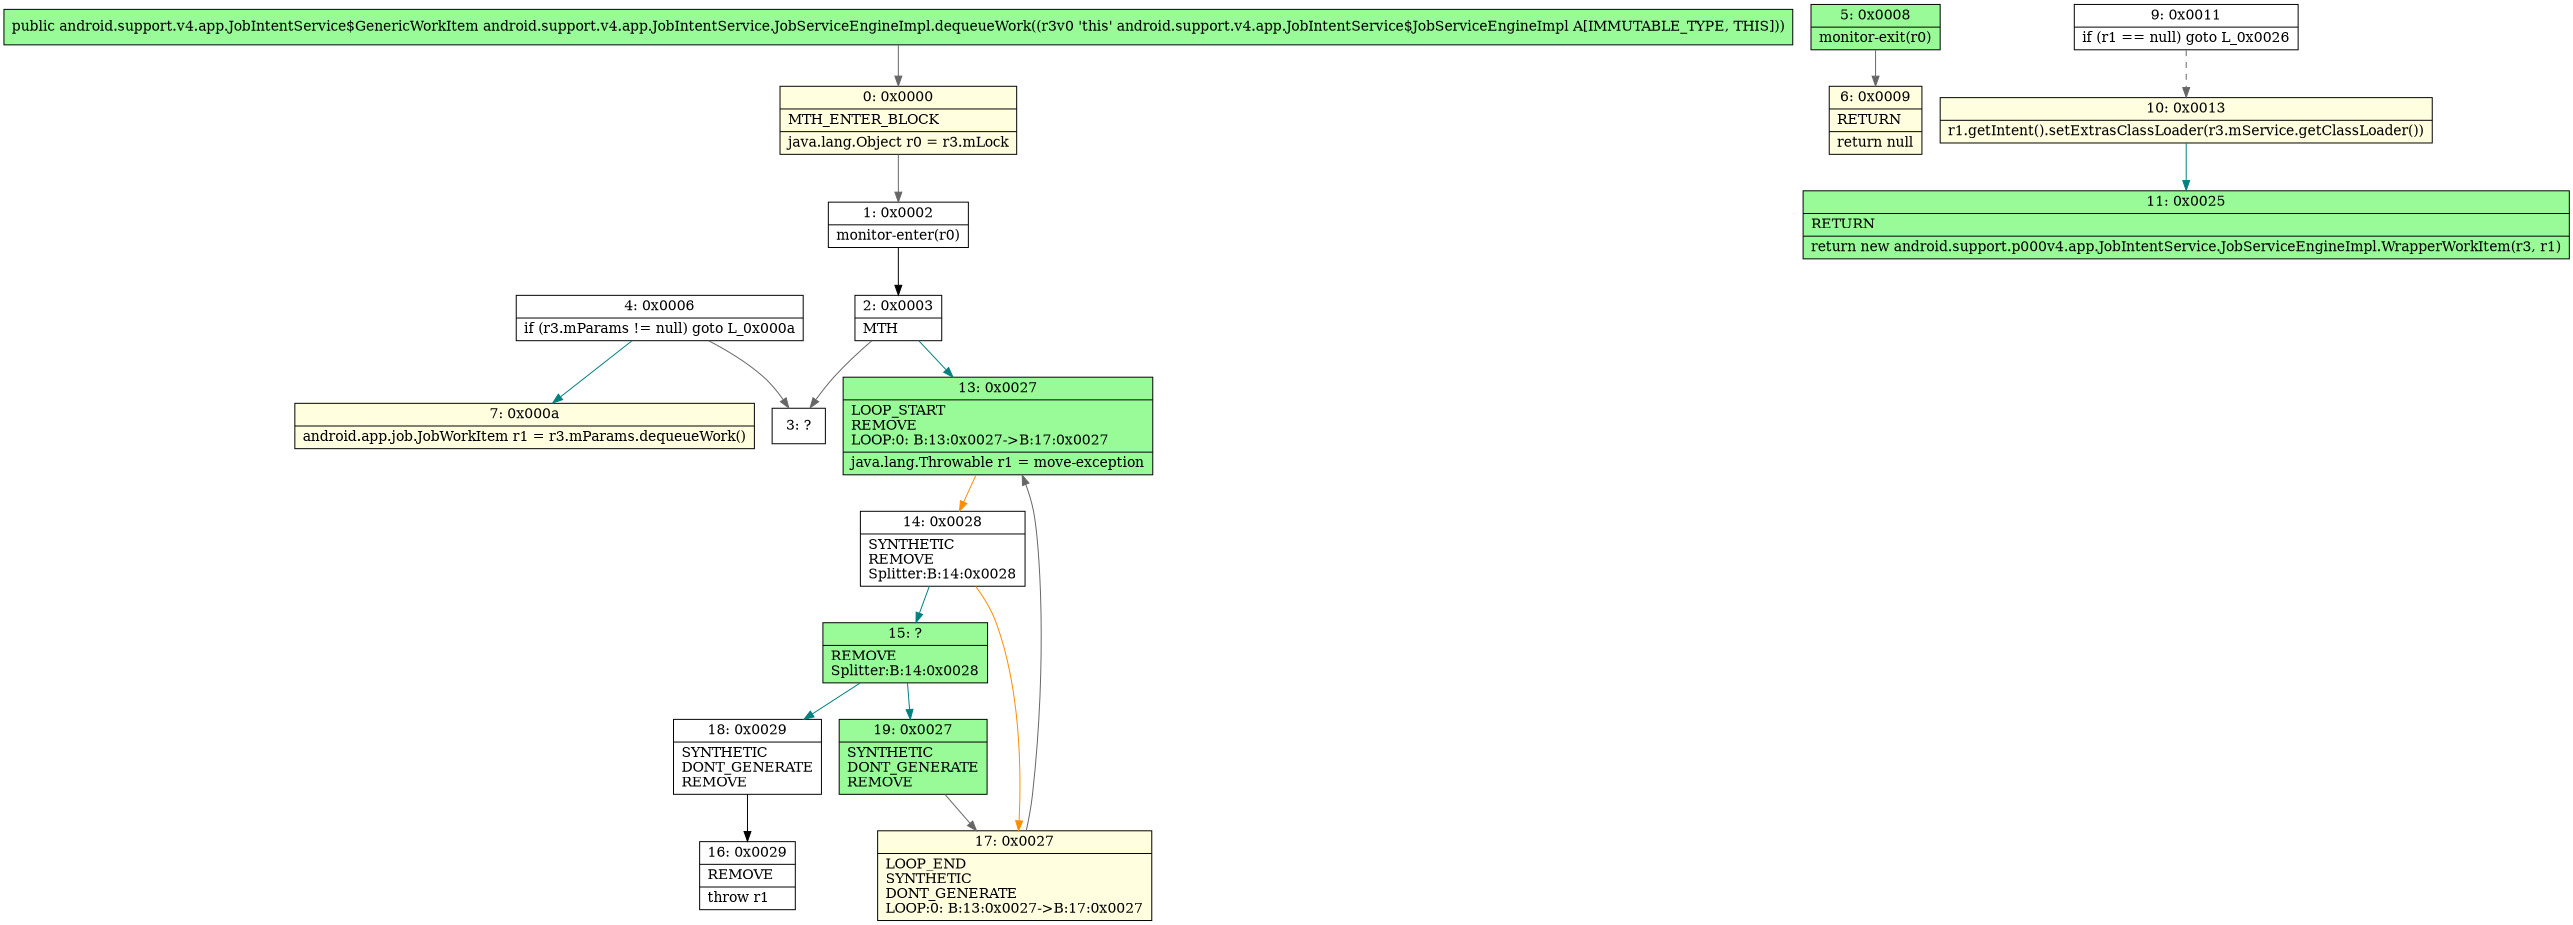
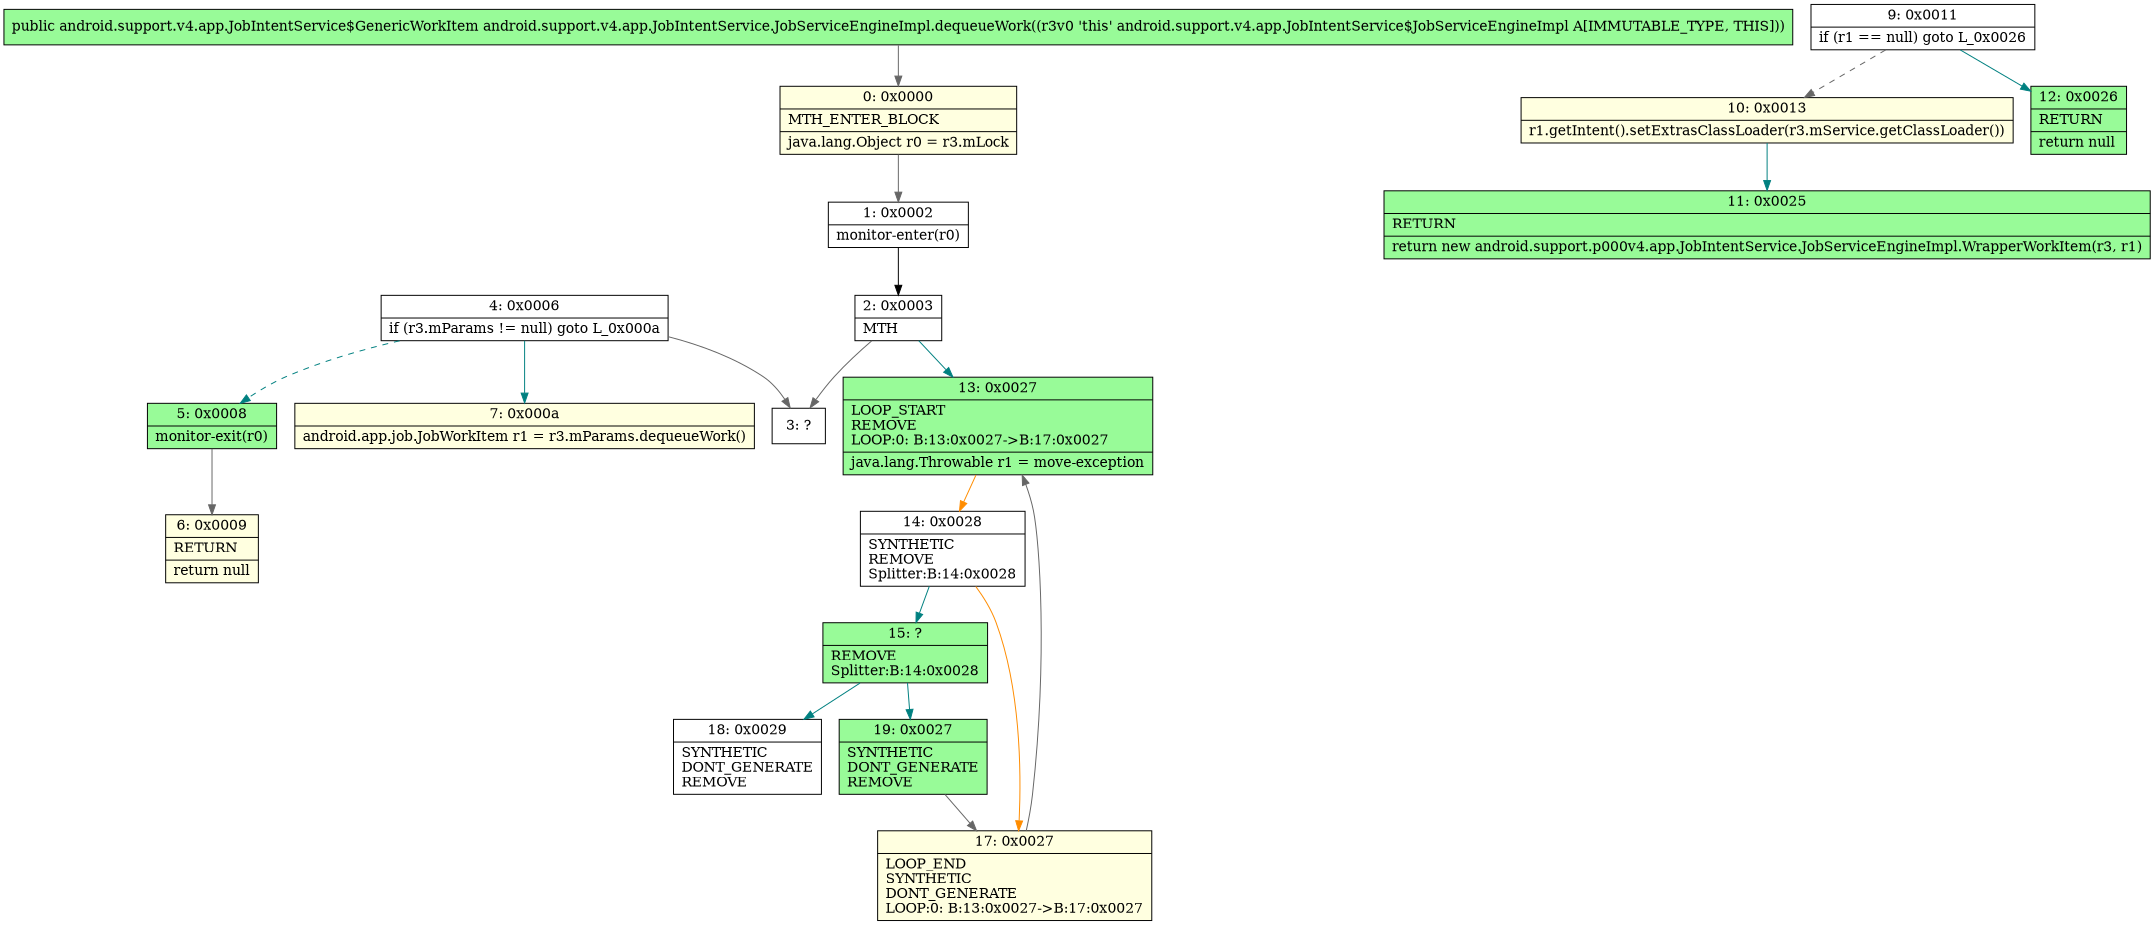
node "12: 0x0026": added
edge "4: 0x0006" -> "5: 0x0008": added
node "16: 0x0029": removed
